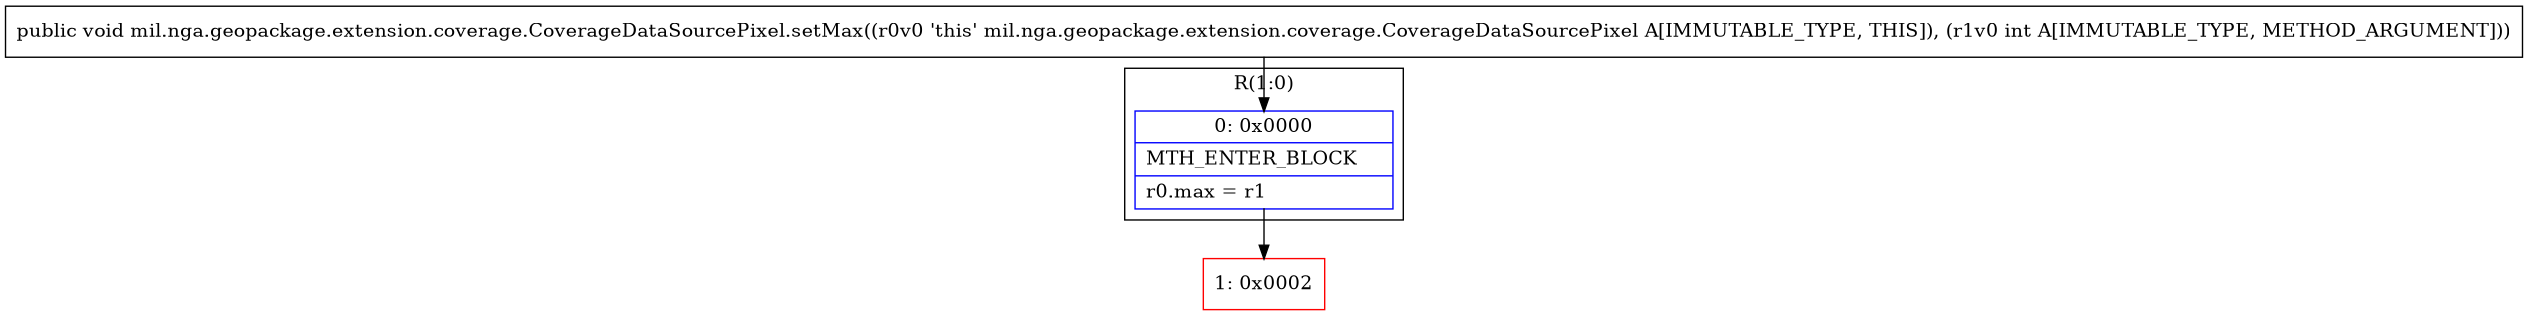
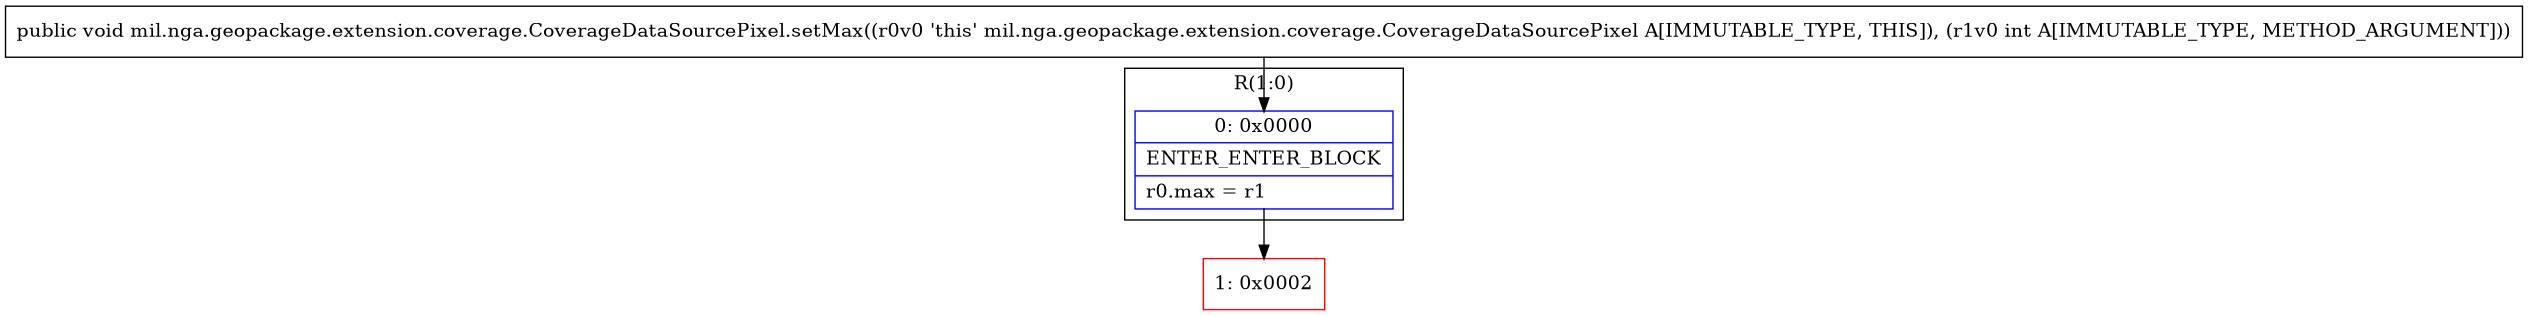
node "0: 0x0000": text "MTH_ENTER_BLOCK" -> "ENTER_ENTER_BLOCK"
